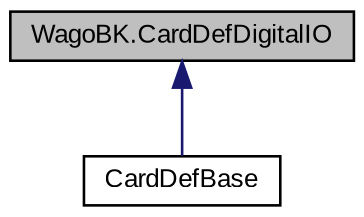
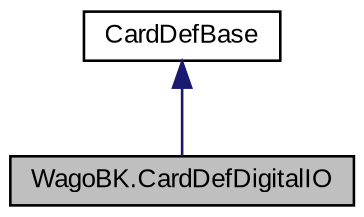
edge "CardDefBase" -> "WagoBK.CardDefDigitalIO": reversed
